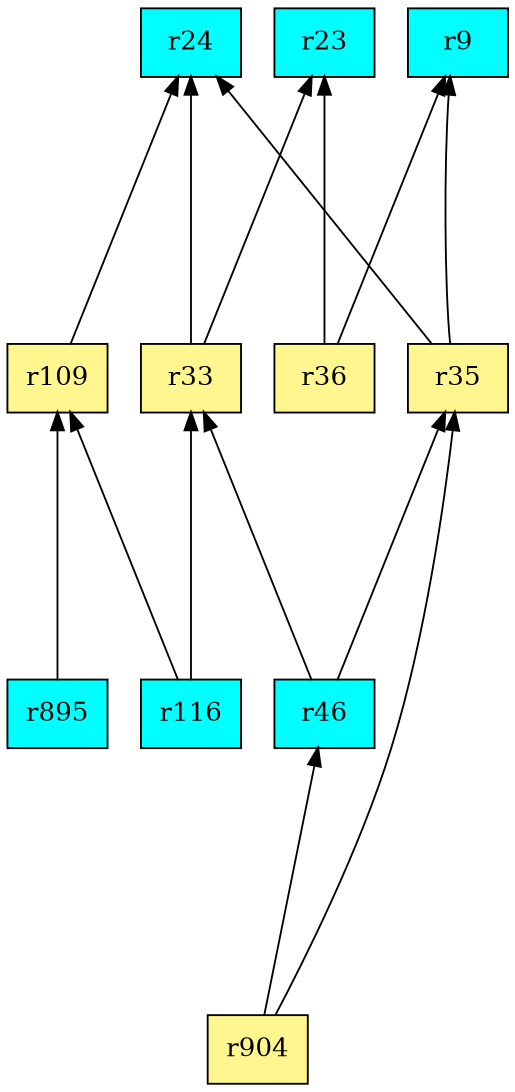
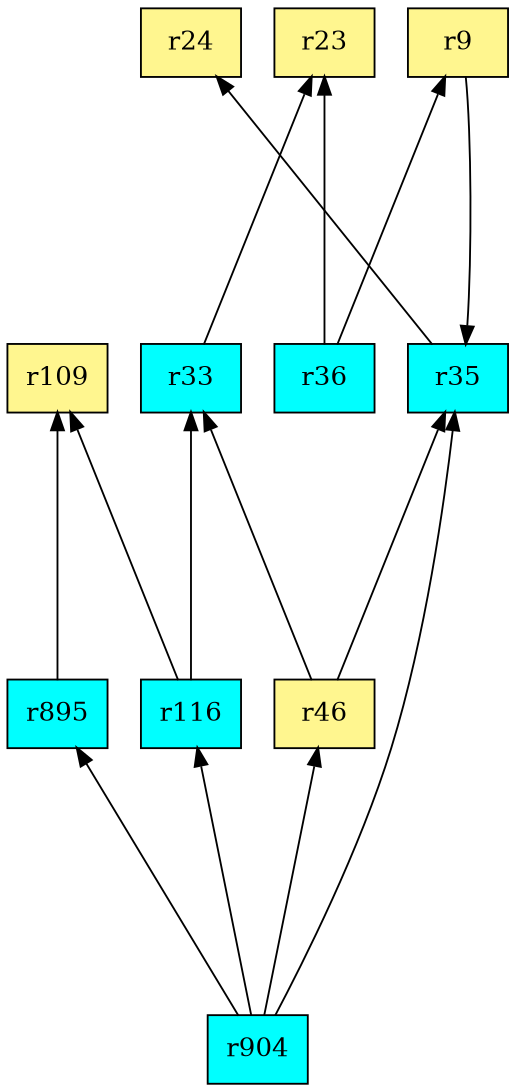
node "r24": fillcolor cyan -> khaki1
node "r23": fillcolor cyan -> khaki1
node "r9": fillcolor cyan -> khaki1
edge "r109" -> "r24": removed
edge "r33" -> "r24": removed
edge "r35" -> "r9": reversed
node "r33": fillcolor khaki1 -> cyan
node "r36": fillcolor khaki1 -> cyan
node "r35": fillcolor khaki1 -> cyan
node "r46": fillcolor cyan -> khaki1
edge "r904" -> "r895": added
edge "r904" -> "r116": added
node "r904": fillcolor khaki1 -> cyan
